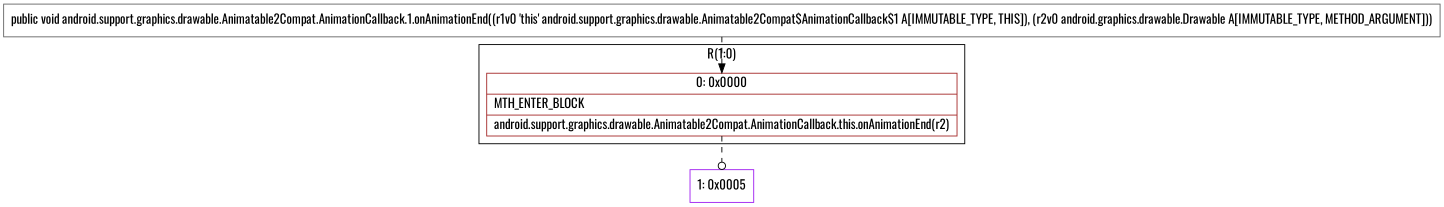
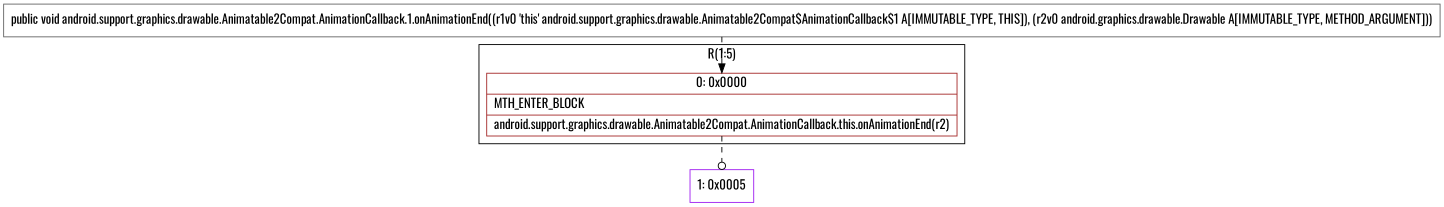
cluster "R(1:0)": label "R(1:0)" -> "R(1:5)"
